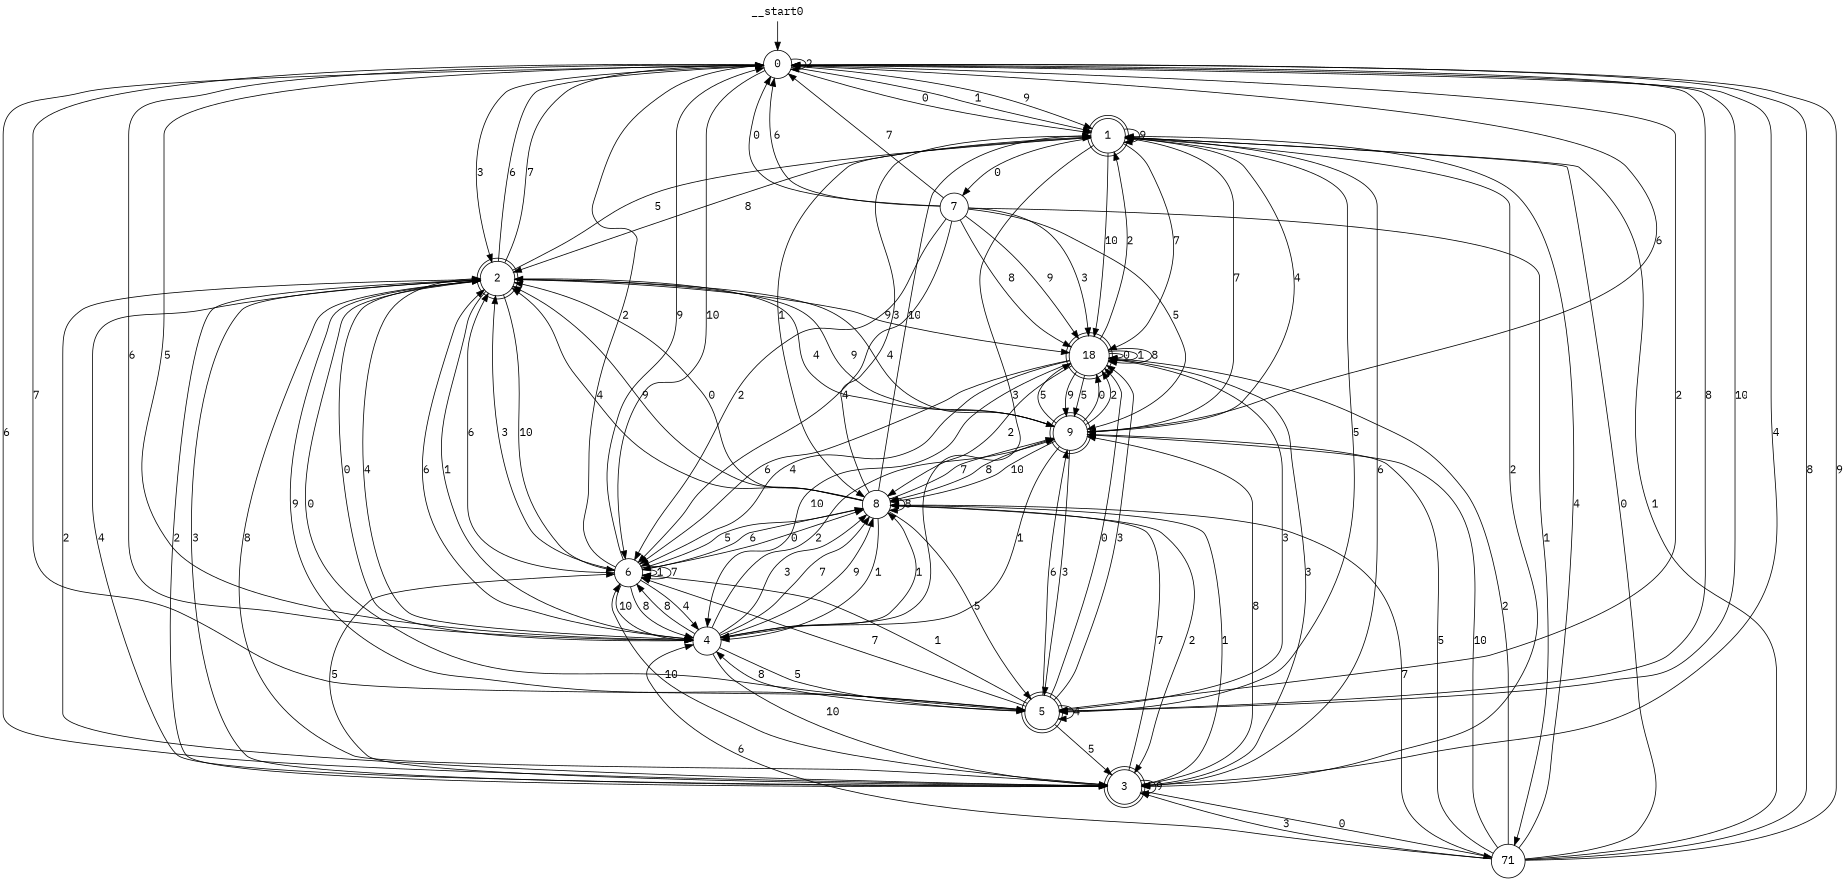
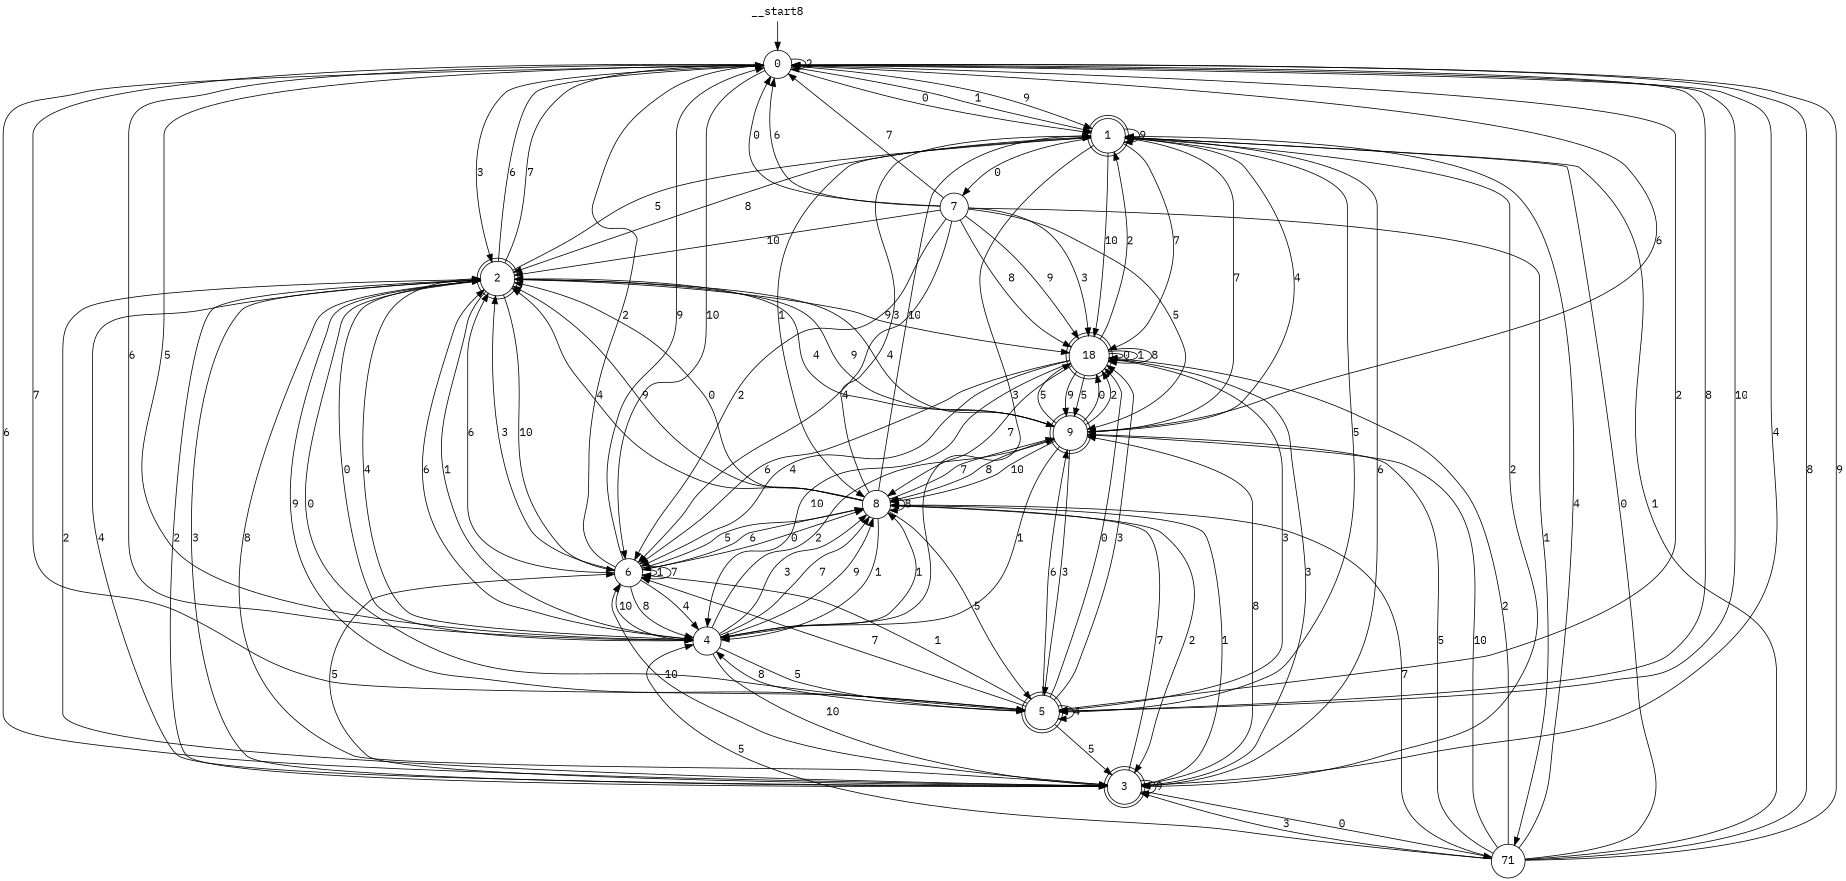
node "__start0": label "__start0" -> "__start8"
edge "7" -> "2": added, label "10"
edge "18" -> "8": label "2" -> "7"
edge "4" -> "6": removed, label "8"
edge "71" -> "4": label "6" -> "5"
